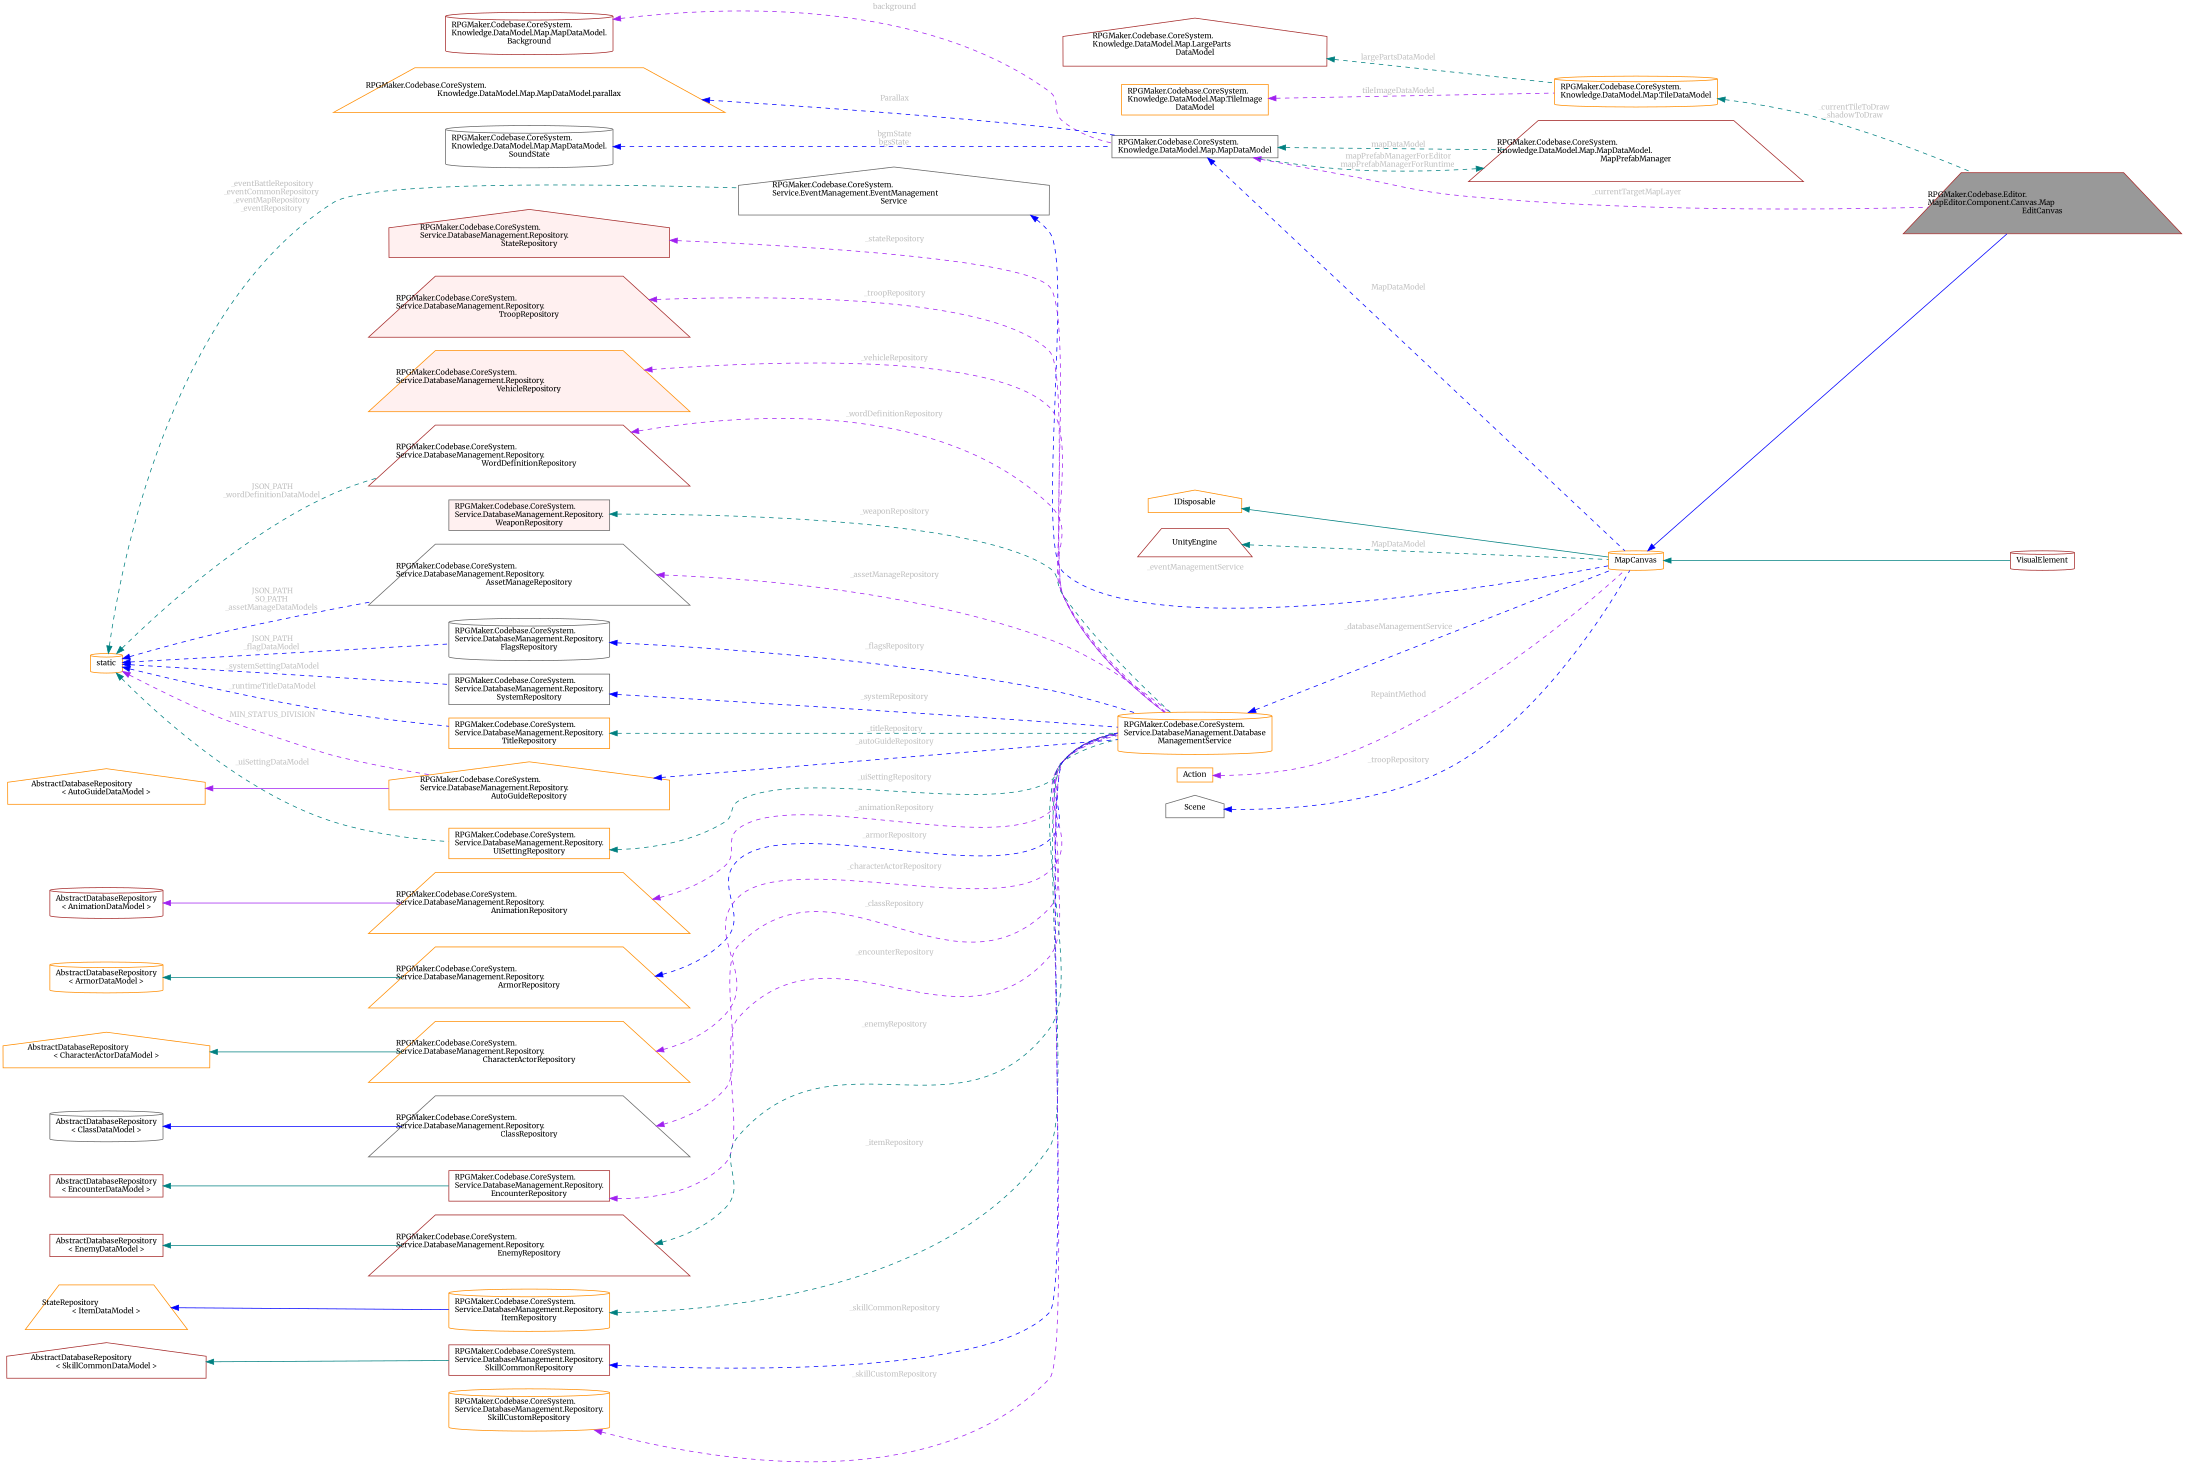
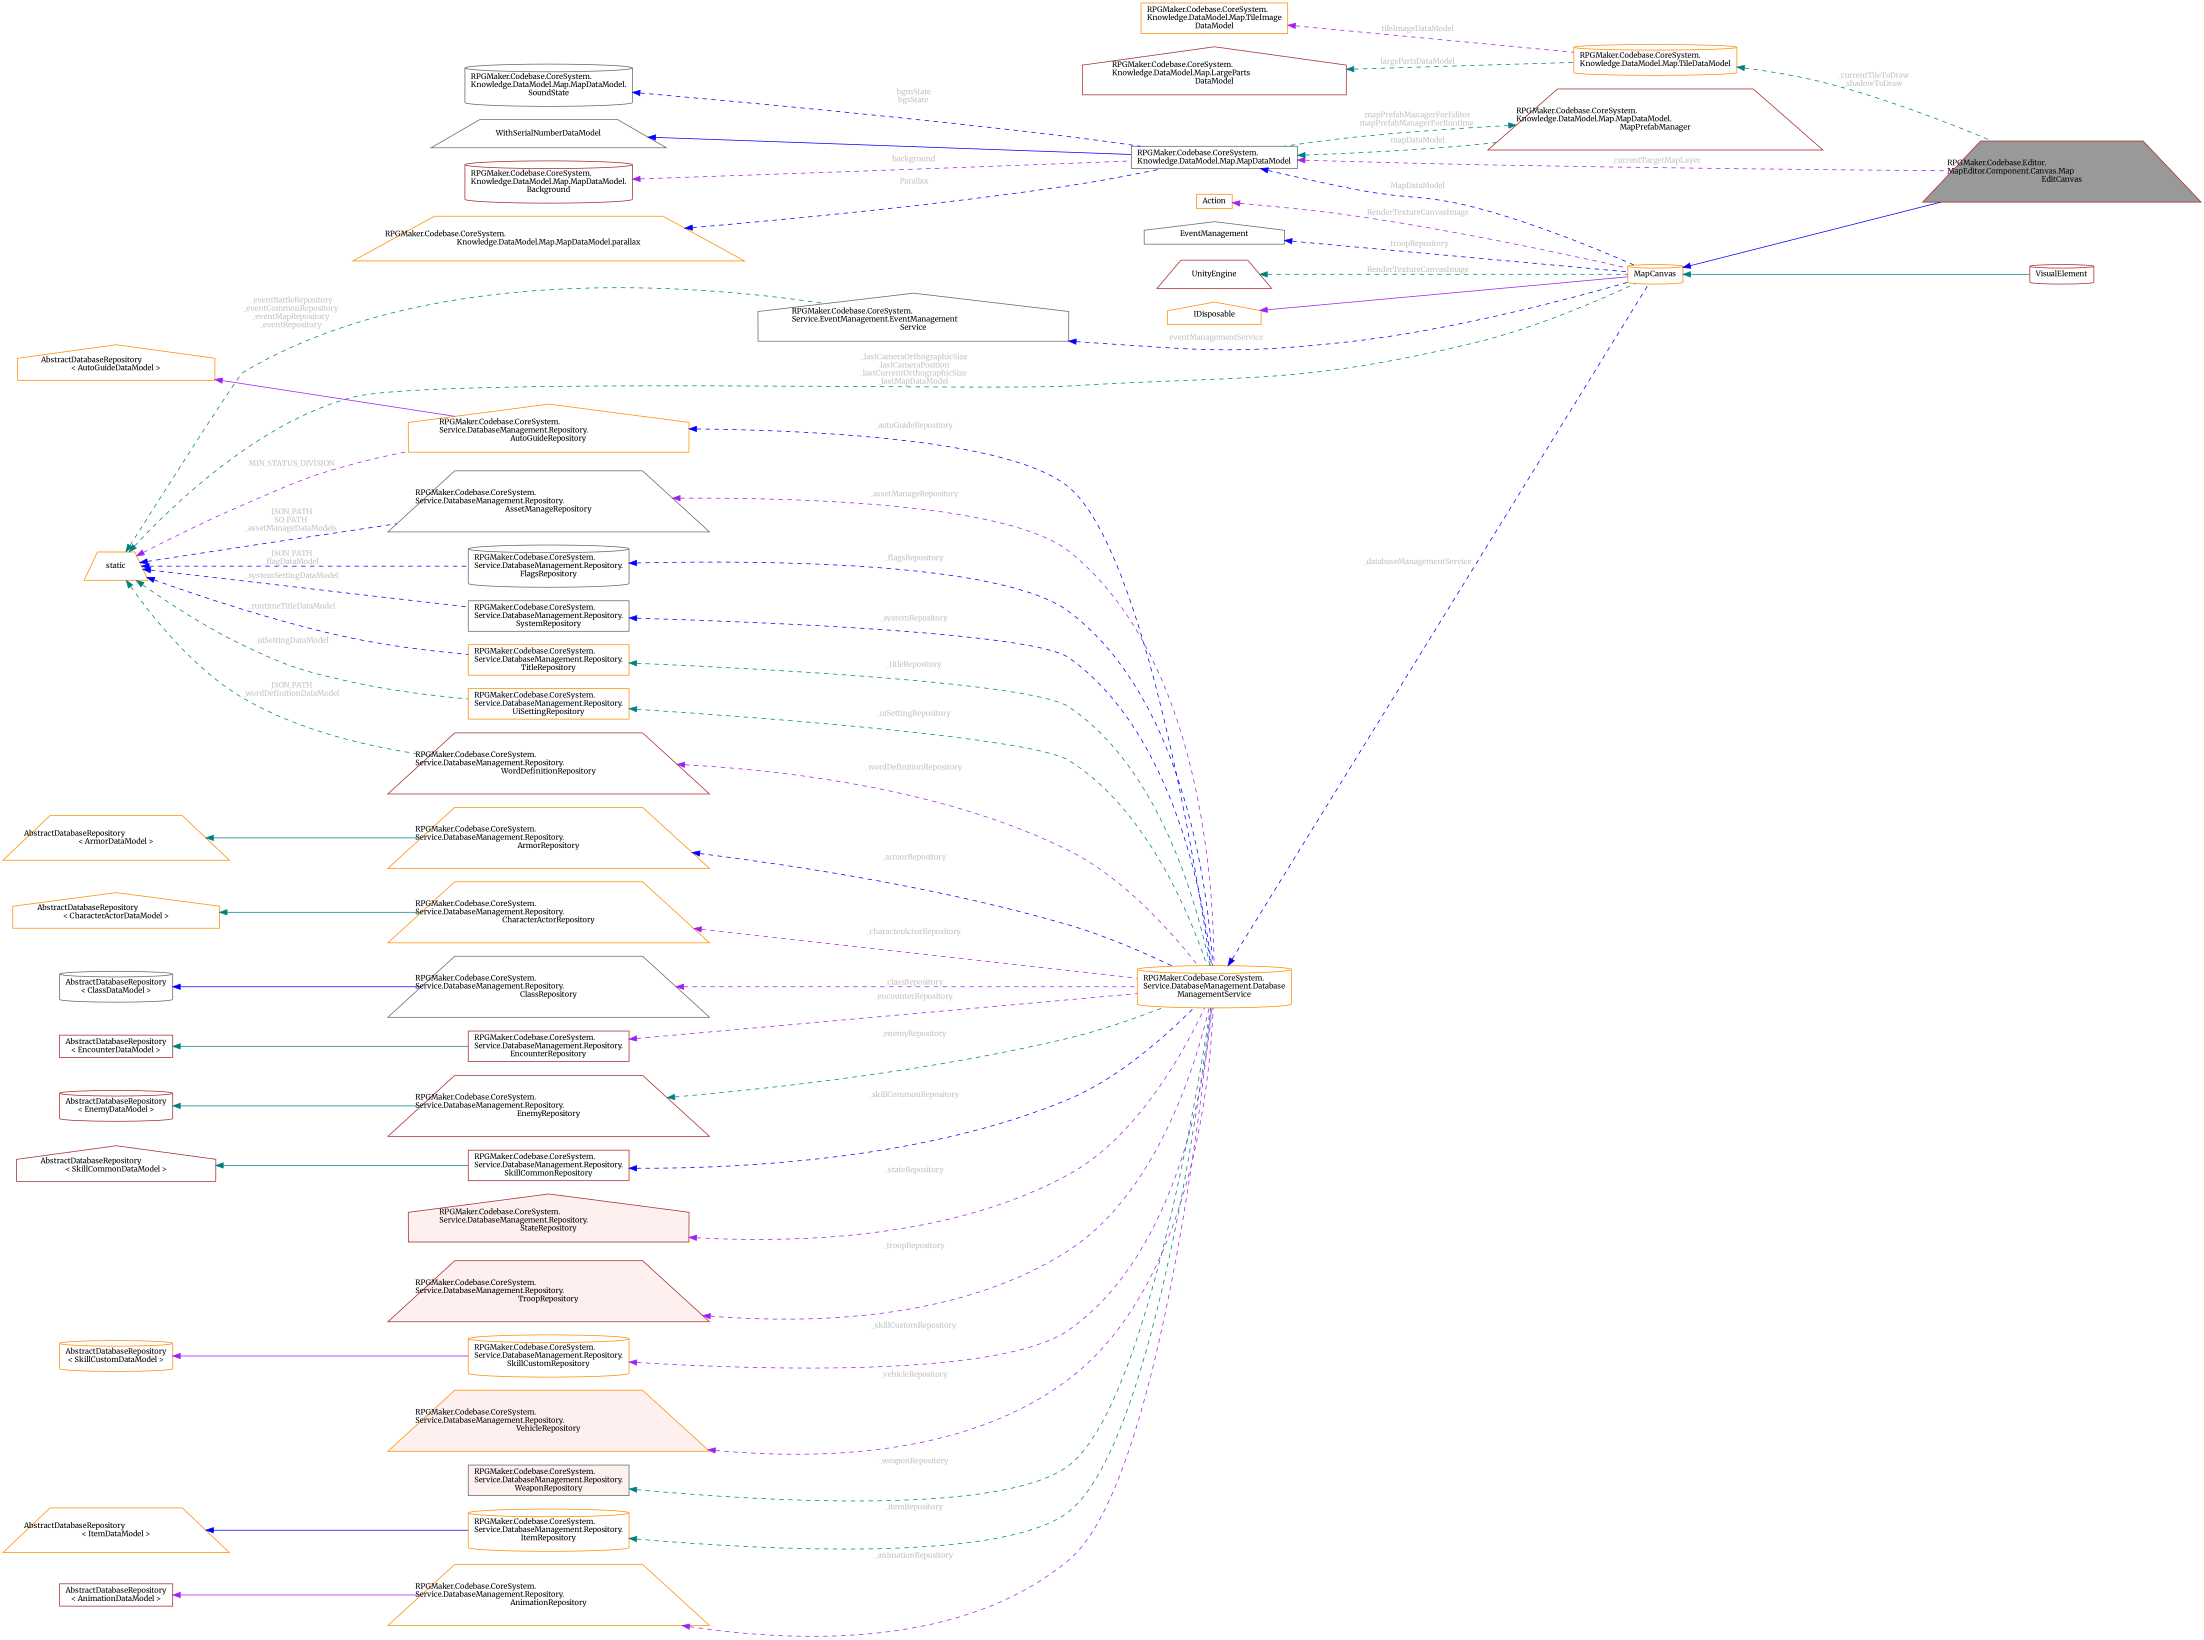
node "WithSerialNumberDataModel": added
edge "MapCanvas" -> "static": added, label "_lastCameraOrthographicSize _lastCameraPosition _lastCurrentOrthographicSize _lastMapDataModel"
edge "MapCanvas" -> "IDisposable": color teal -> purple
edge "MapCanvas" -> "UnityEngine": label " MapDataModel" -> " RenderTextureCanvasImage"
node "static": shape cylinder -> trapezium
edge "MapCanvas" -> "Action": label " RepaintMethod" -> " RenderTextureCanvasImage"
node "Scene": label "Scene" -> "EventManagement"
node "AbstractDatabaseRepository < AnimationDataModel >": shape cylinder -> box
node "AbstractDatabaseRepository < ArmorDataModel >": shape cylinder -> trapezium
node "AbstractDatabaseRepository < EnemyDataModel >": shape box -> cylinder
node "StateRepository < ItemDataModel >": label "StateRepository < ItemDataModel >" -> "AbstractDatabaseRepository < ItemDataModel >"
node "AbstractDatabaseRepository < SkillCustomDataModel >": added
